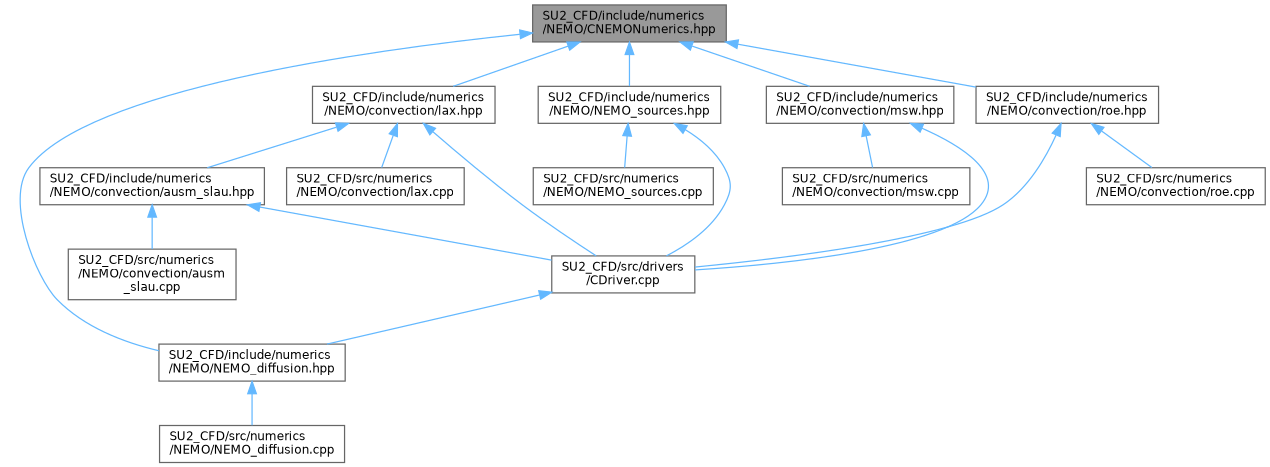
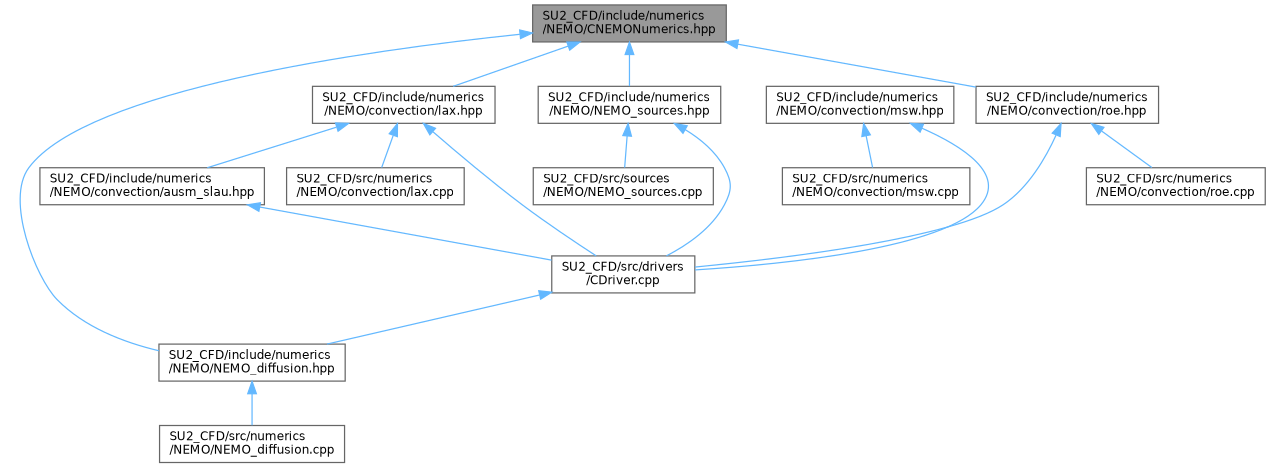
edge "SU2_CFD/include/numerics /NEMO/convection/msw.hpp" -> "SU2_CFD/include/numerics /NEMO/CNEMONumerics.hpp": removed
node "SU2_CFD/src/numerics /NEMO/NEMO_sources.cpp": label "SU2_CFD/src/numerics /NEMO/NEMO_sources.cpp" -> "SU2_CFD/src/sources /NEMO/NEMO_sources.cpp"
node "SU2_CFD/src/numerics /NEMO/convection/ausm _slau.cpp": removed
